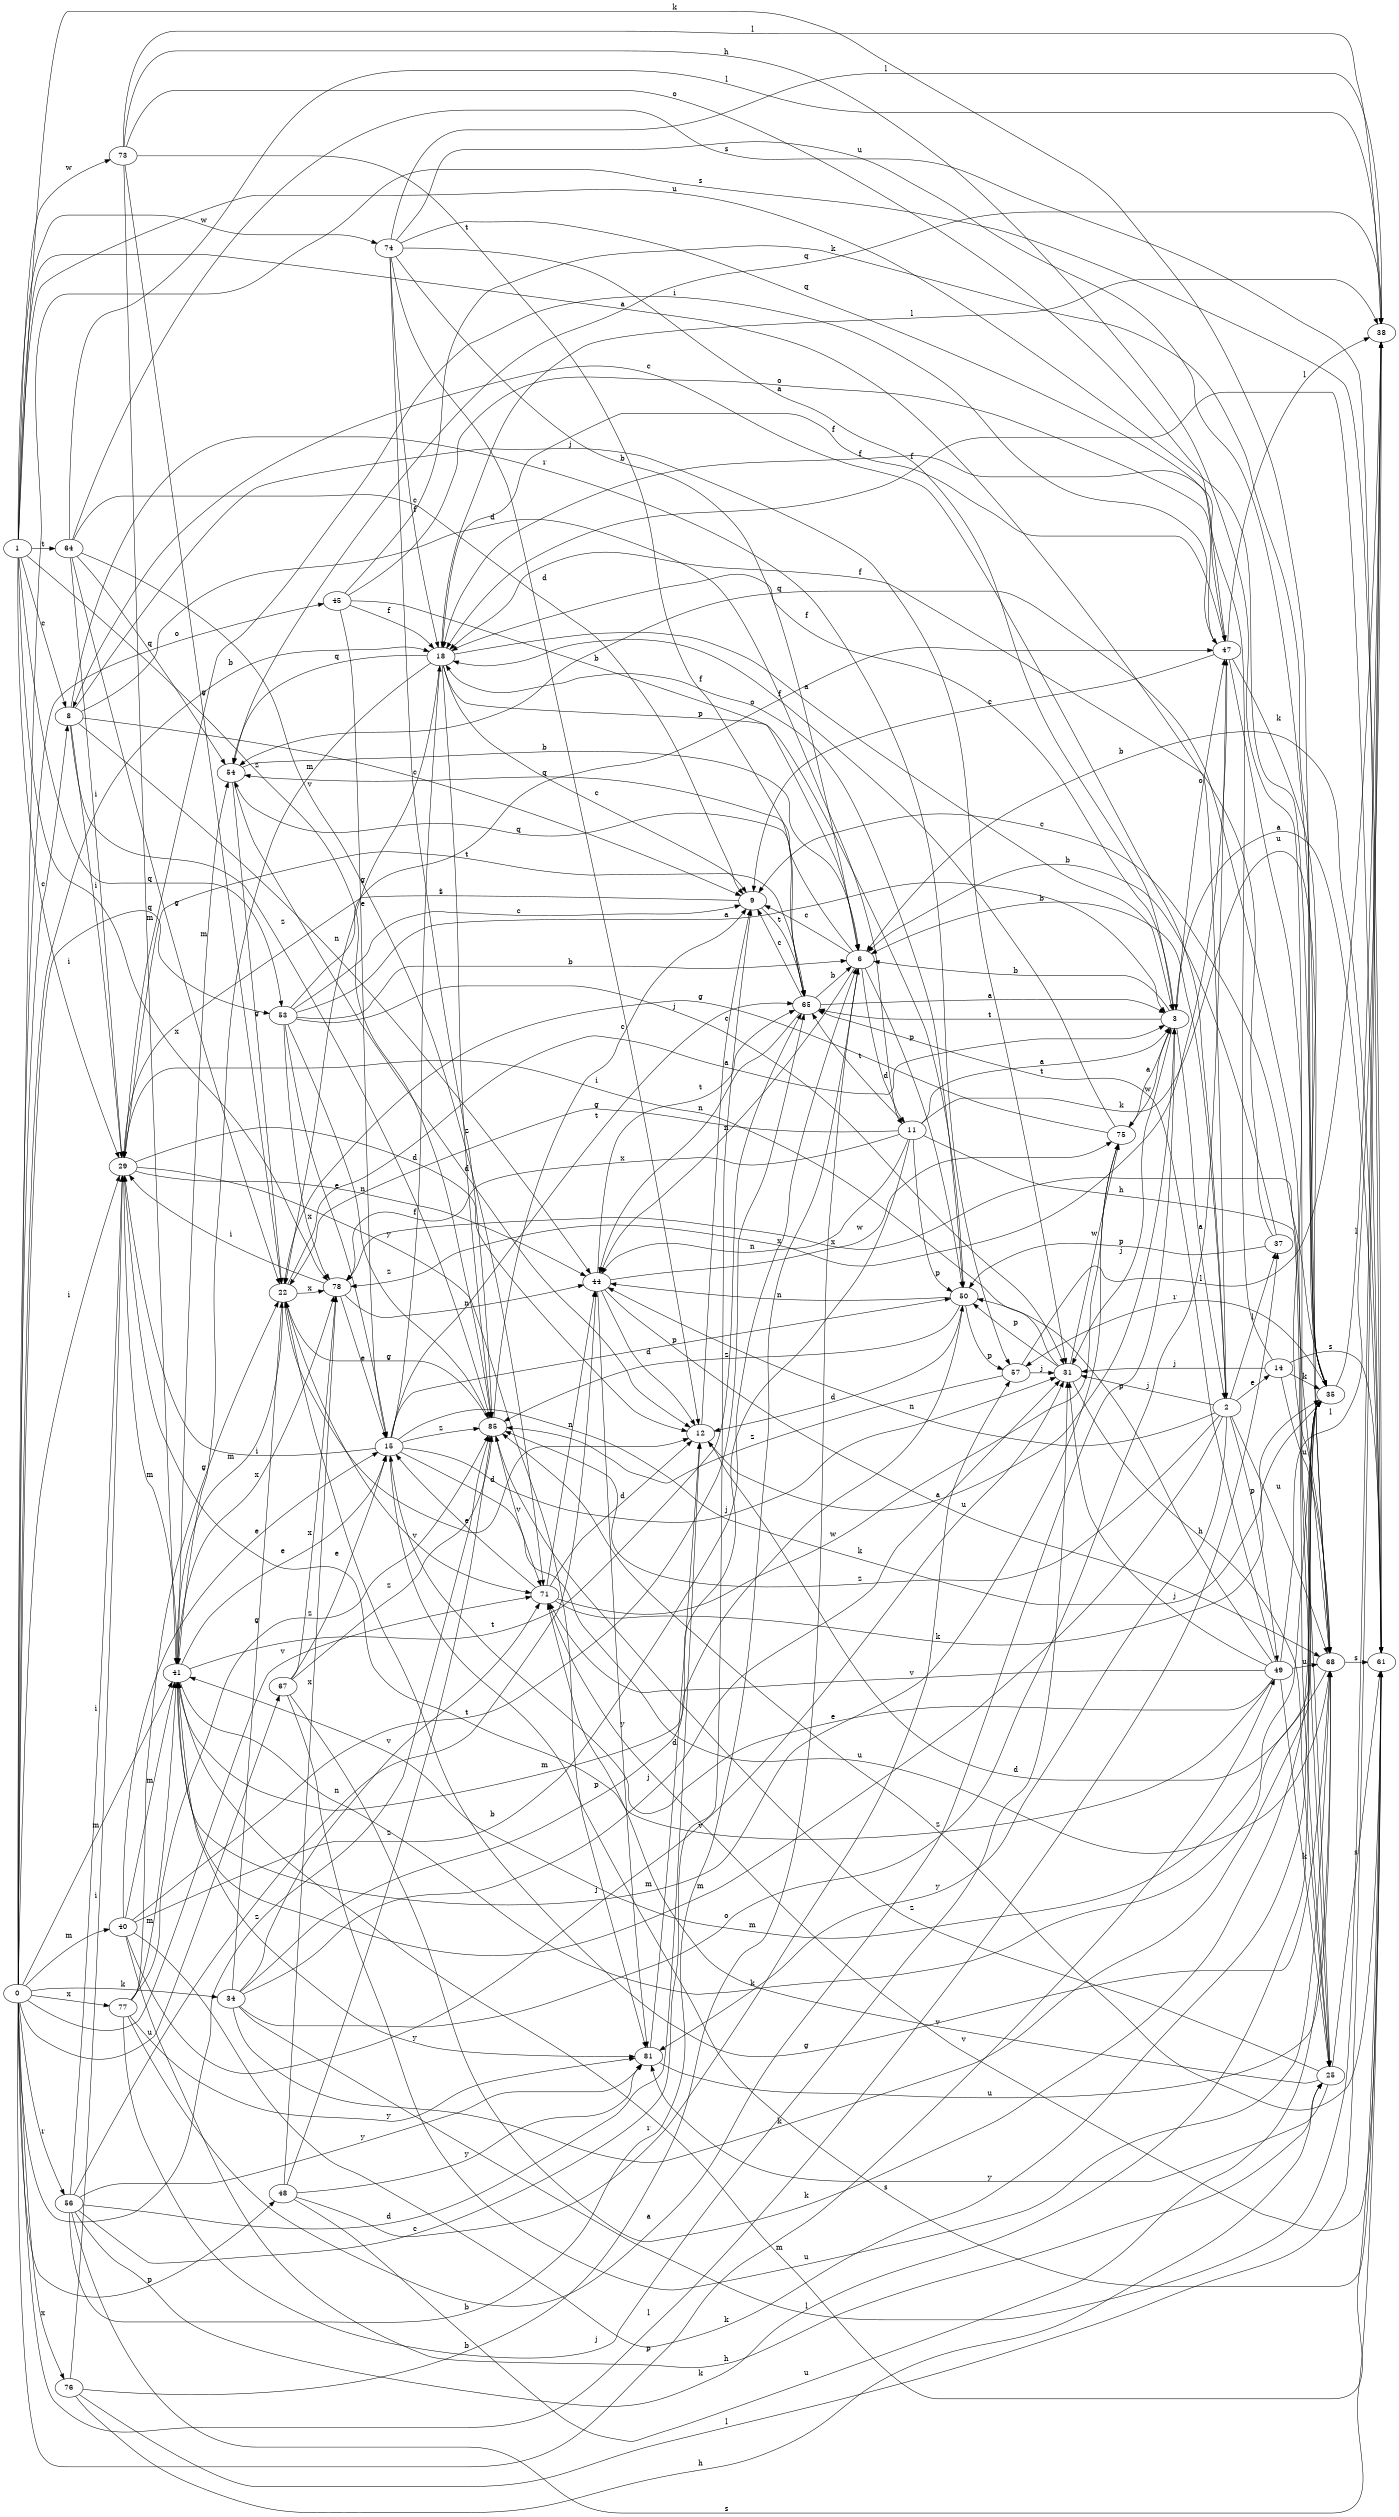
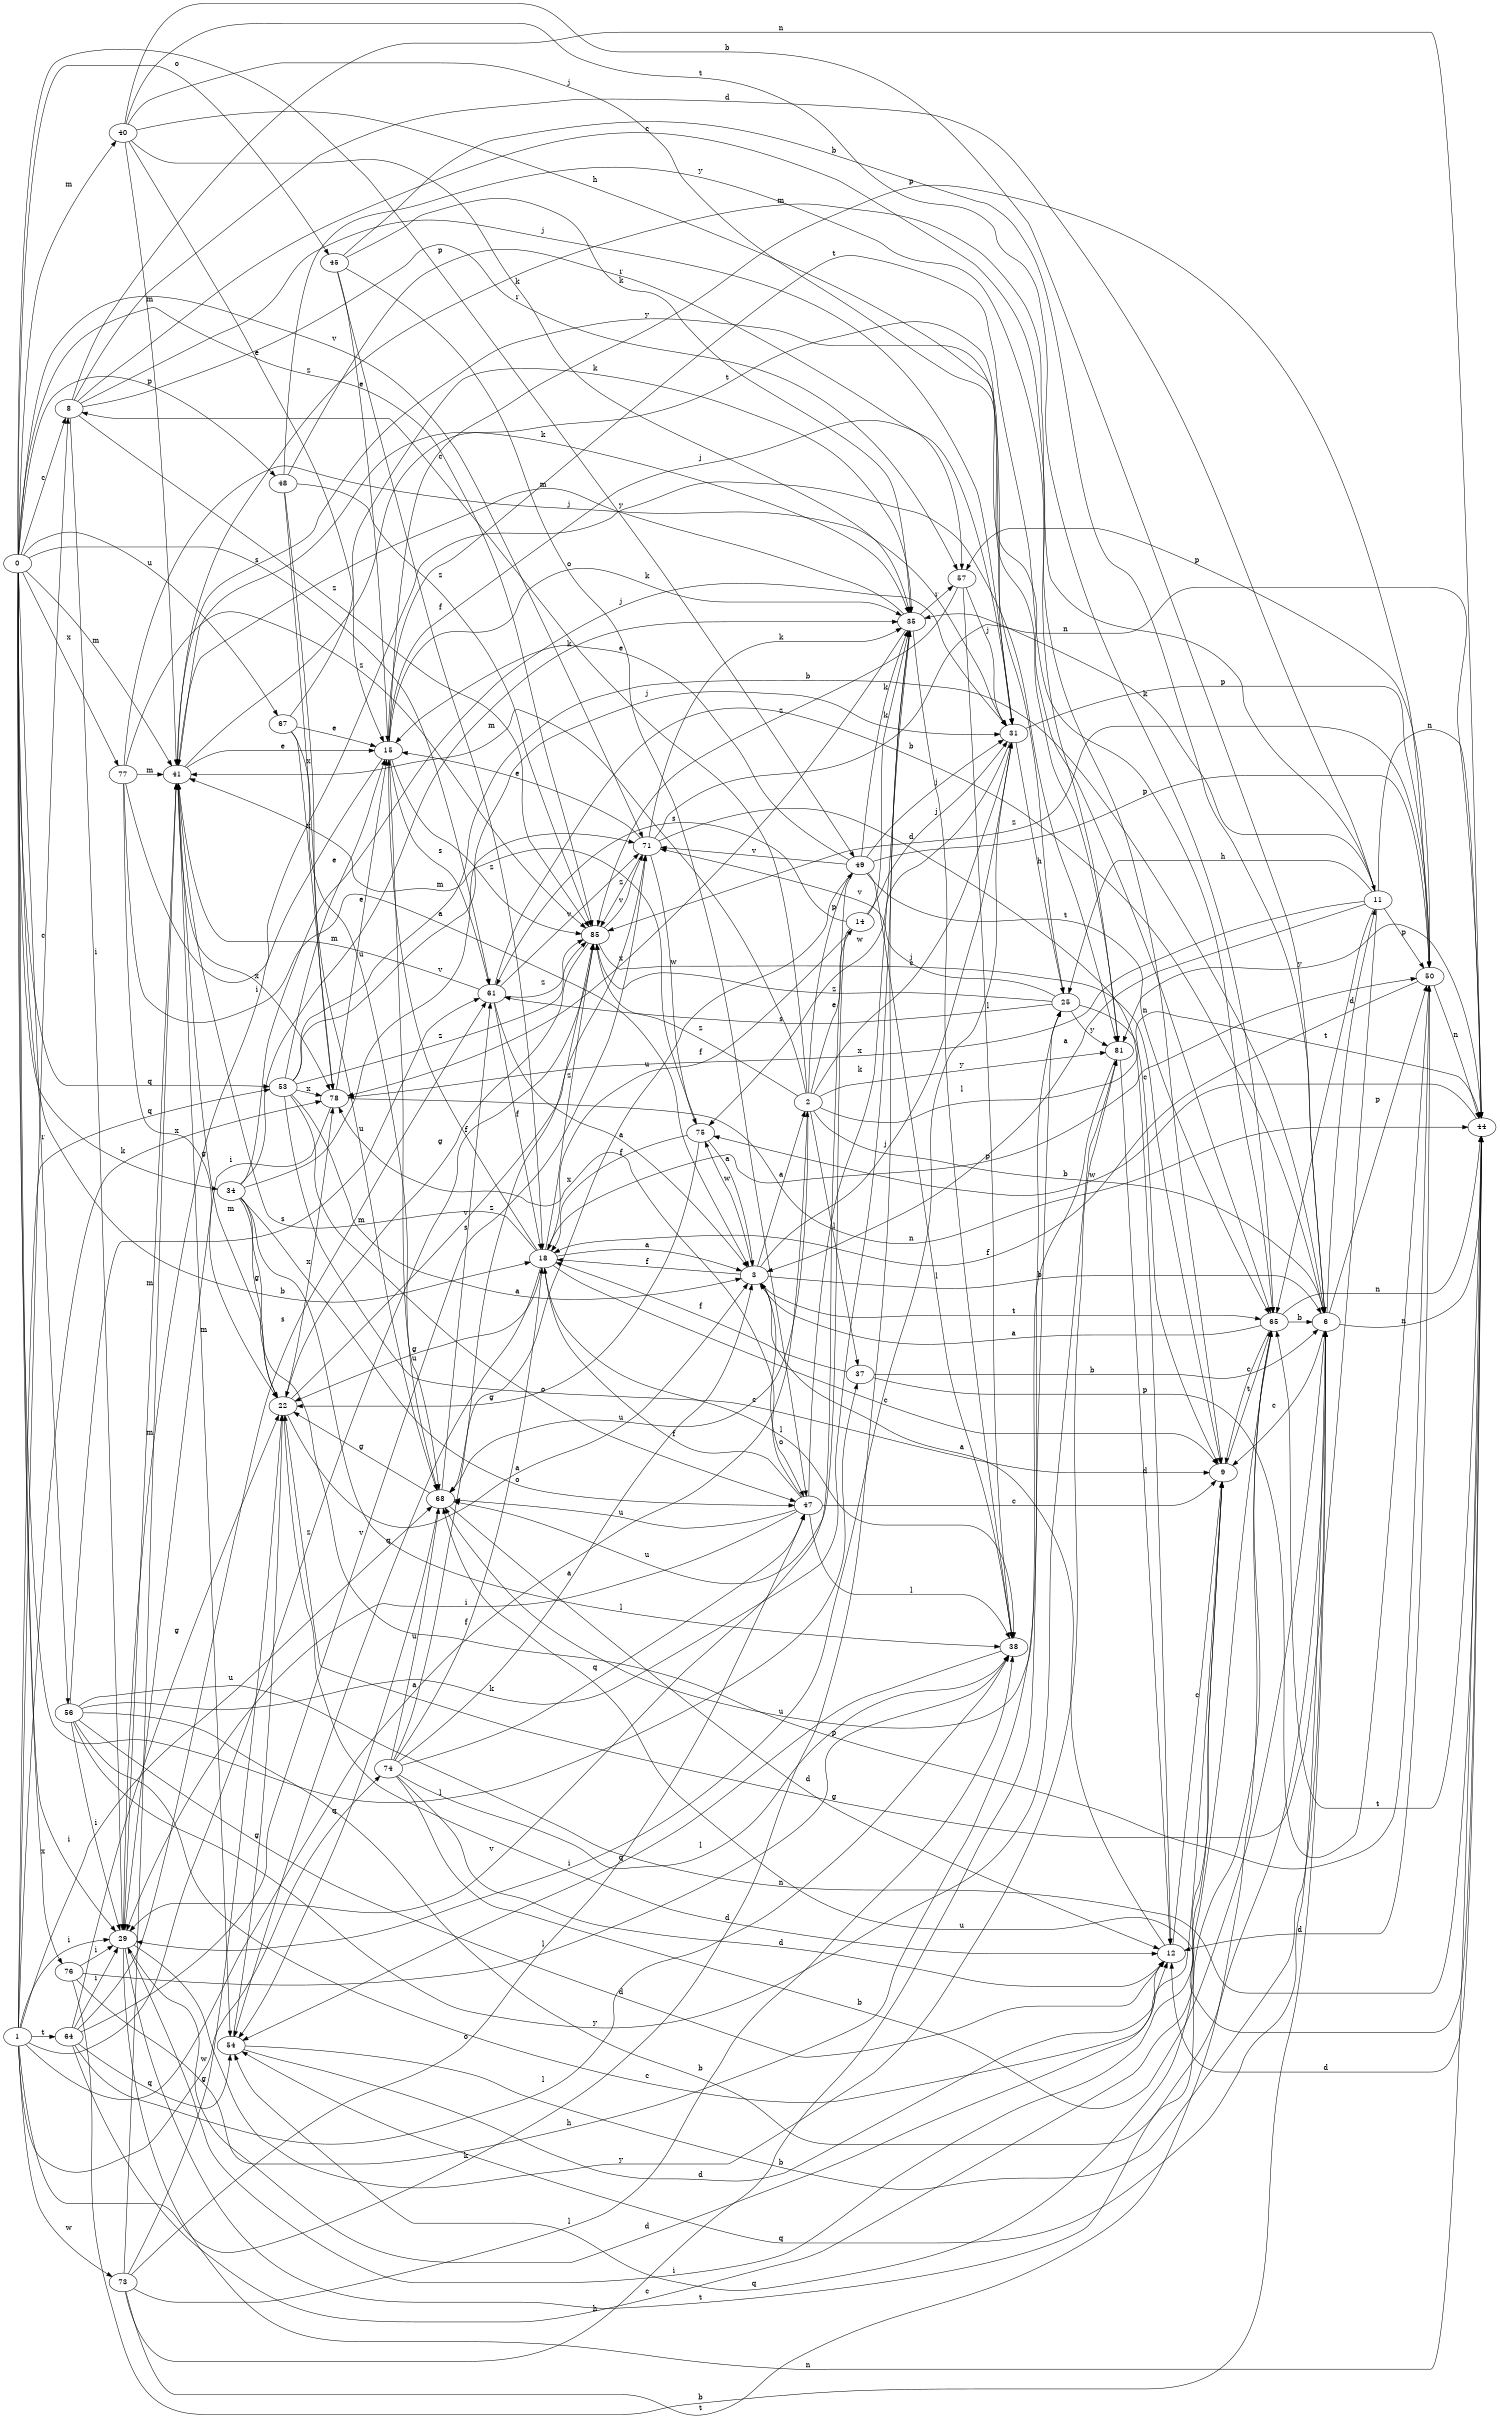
edge "15" -> "18": reversed
edge "67" -> "85": now "71" -> "85"
edge "49" -> "25": now "49" -> "35"
